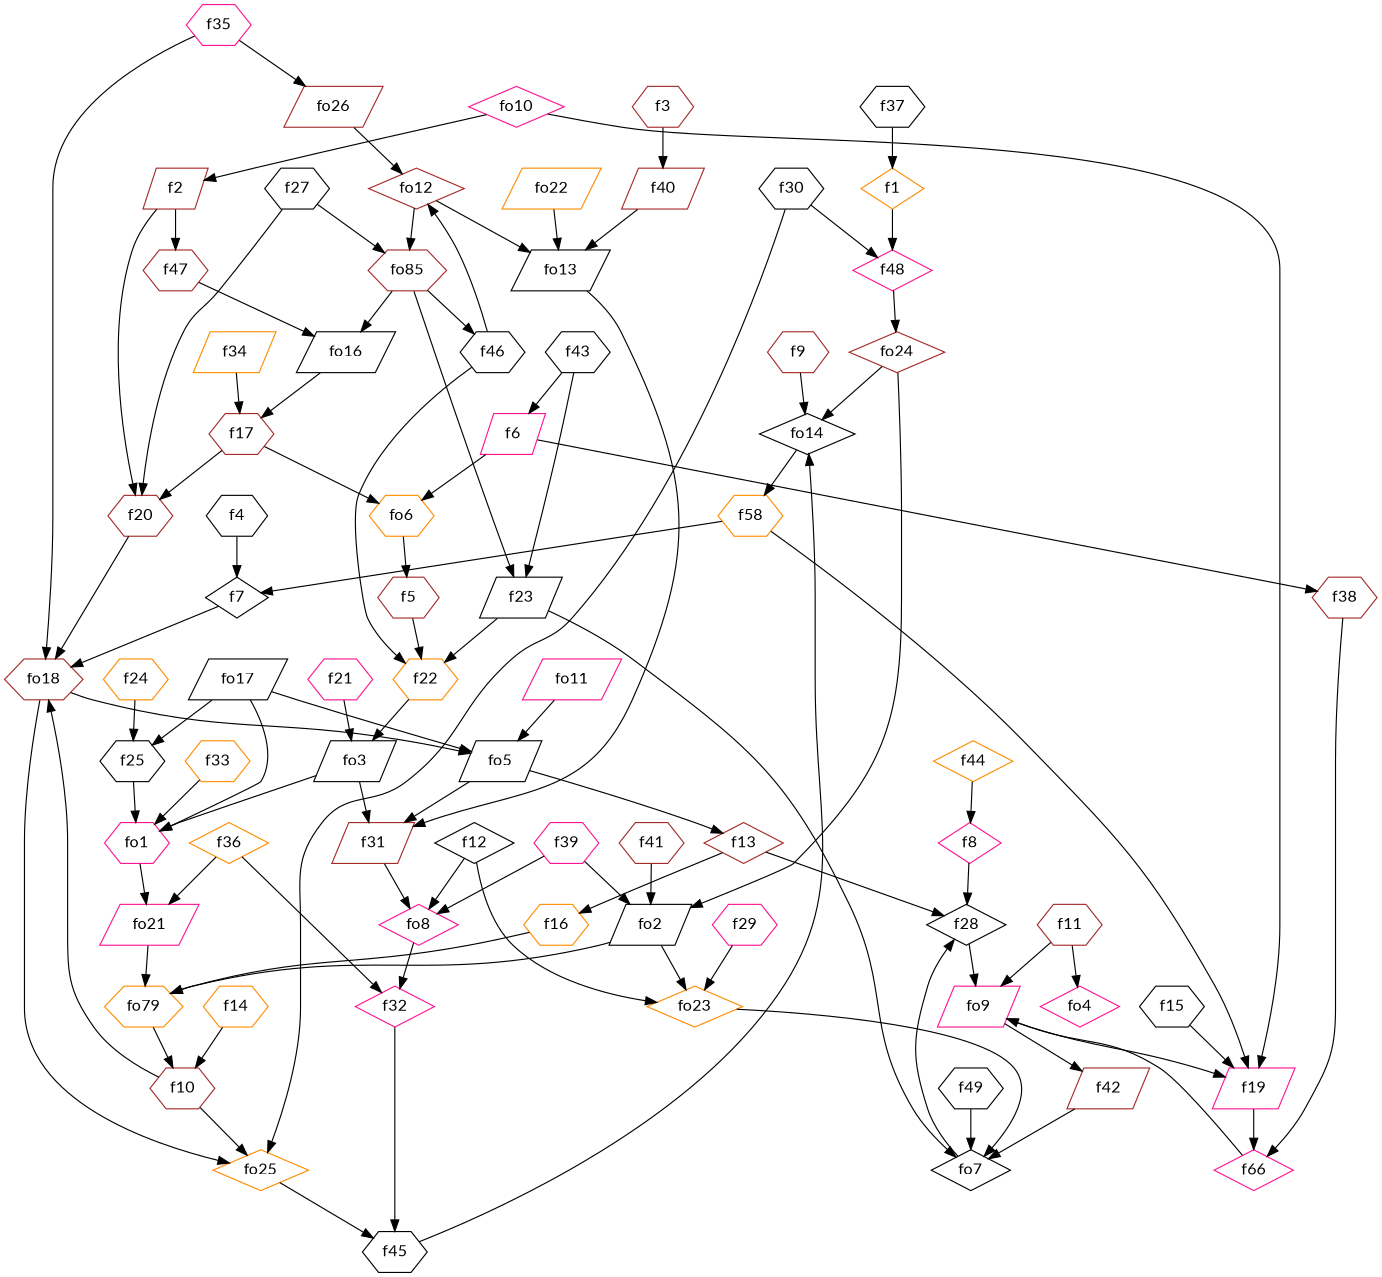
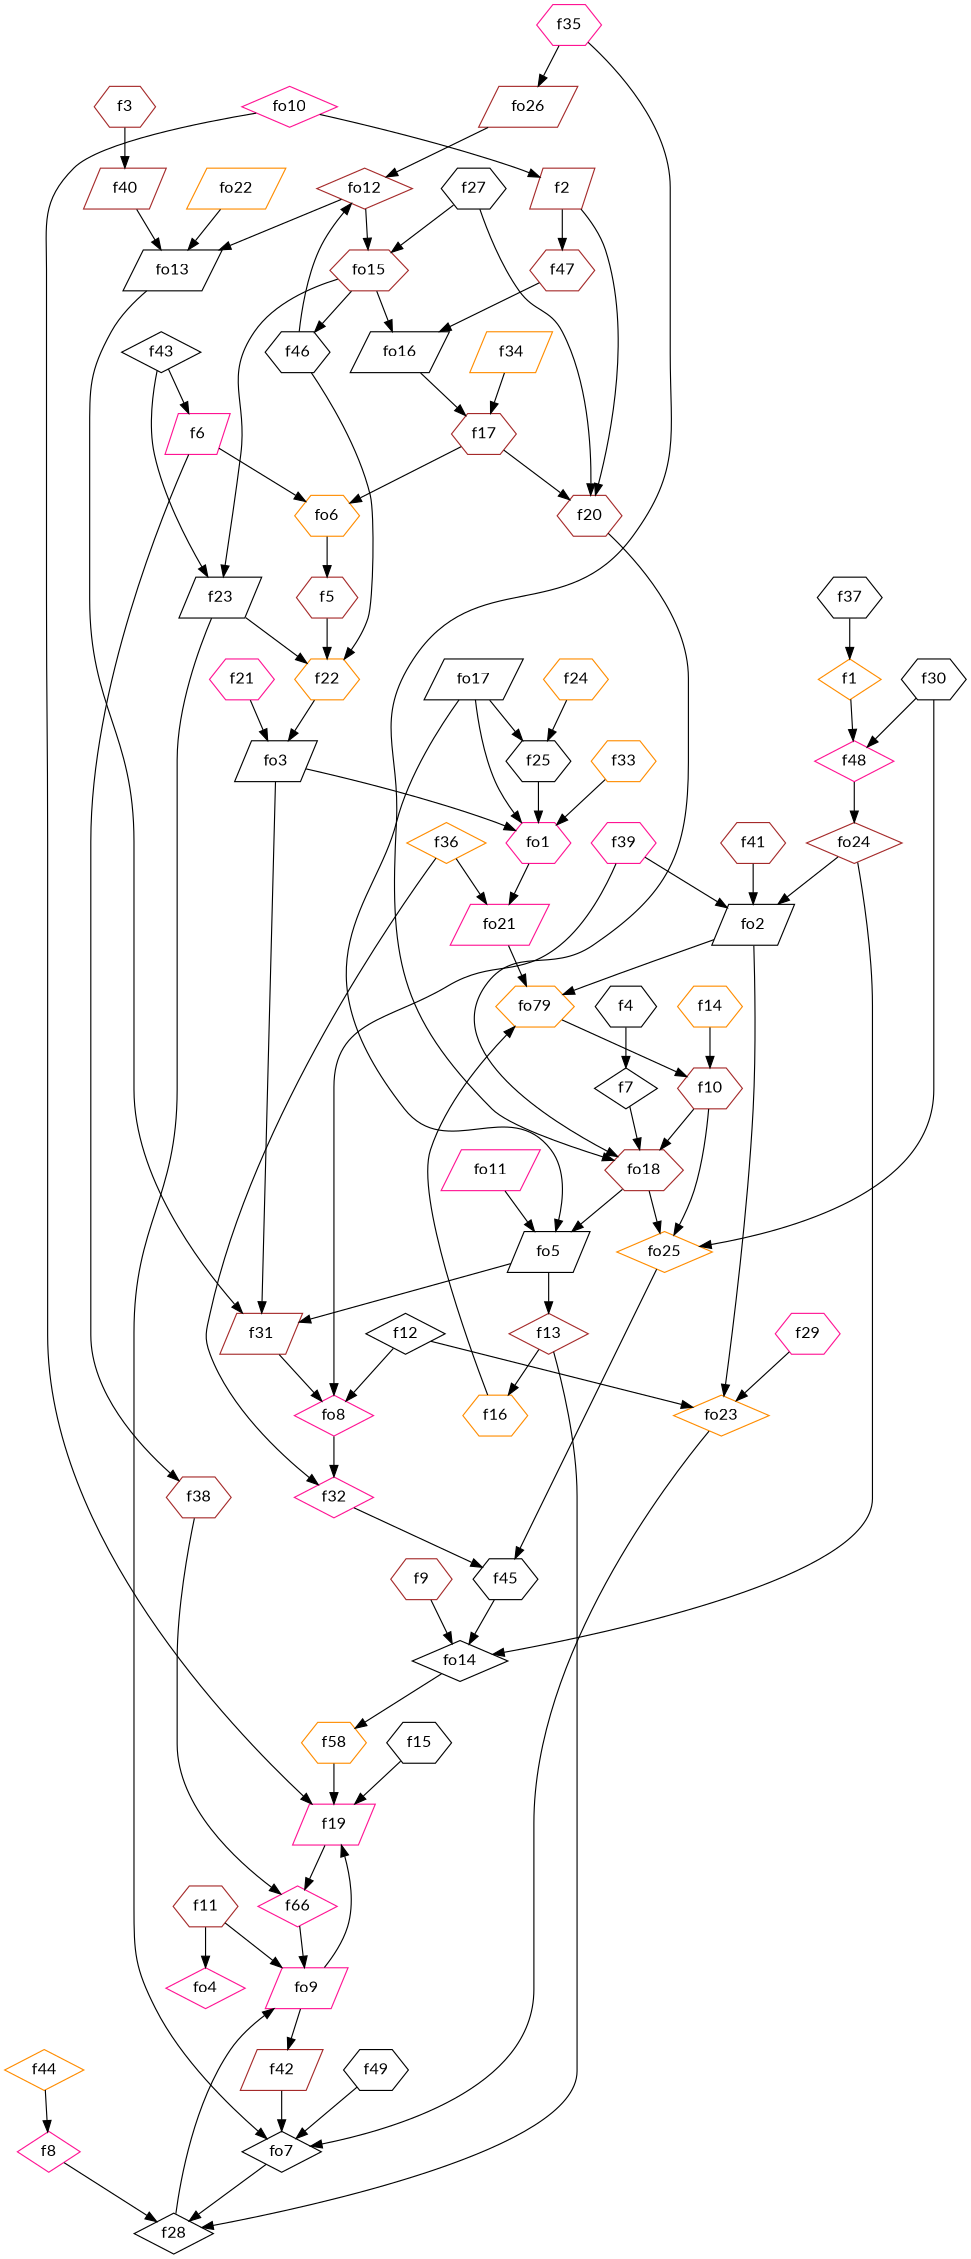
node "fo85": label "fo85" -> "fo15"
node "f43": shape hexagon -> diamond
edge "f58" -> "f7": removed
